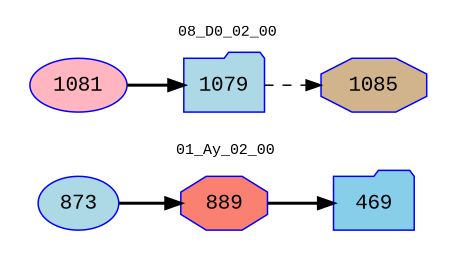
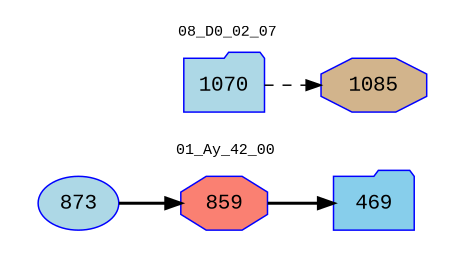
cluster "08_D0_02_00": label "08_D0_02_00" -> "08_D0_02_07"
node "1081": removed
node "1079": label "1079" -> "1070"
cluster "01_Ay_02_00": label "01_Ay_02_00" -> "01_Ay_42_00"
node "889": label "889" -> "859"
